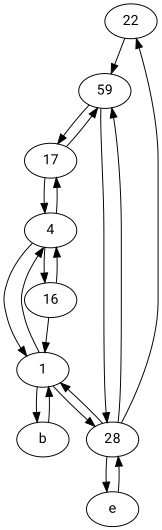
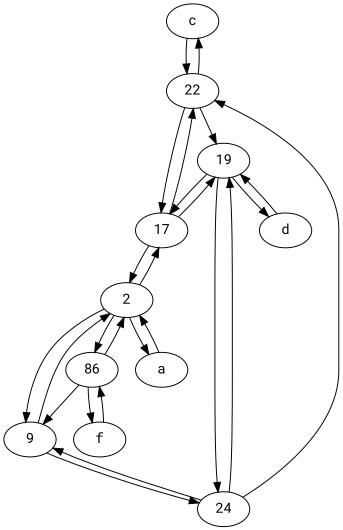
node "c": added
node "59": label "59" -> "19"
edge "22" -> "17": added
edge "17" -> "22": added
node "4": label "4" -> "2"
node "d": added
node "16": label "16" -> "86"
node "1": label "1" -> "9"
node "a": added
node "b": removed
node "f": added
node "28": label "28" -> "24"
node "e": removed
